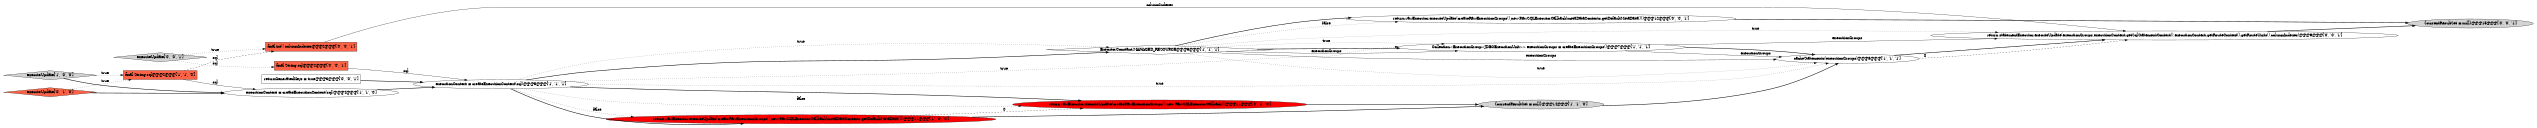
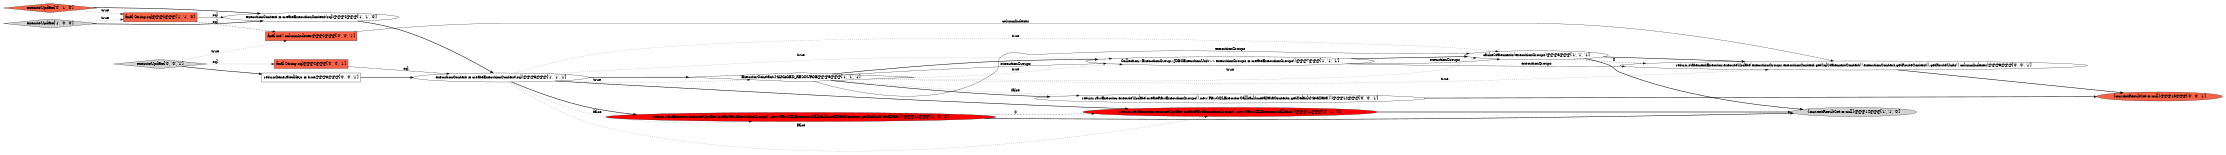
node "{currentResultSet = null}@@@15@@@['0', '0', '1']": fillcolor lightgray -> tomato
edge "executeUpdate['0', '0', '1']" -> "returnGeneratedKeys = true@@@3@@@['0', '0', '1']": added
edge "{currentResultSet = null}@@@14@@@['1', '1', '0']" -> "cacheStatements(executionGroups)@@@8@@@['1', '1', '1']": reversed
